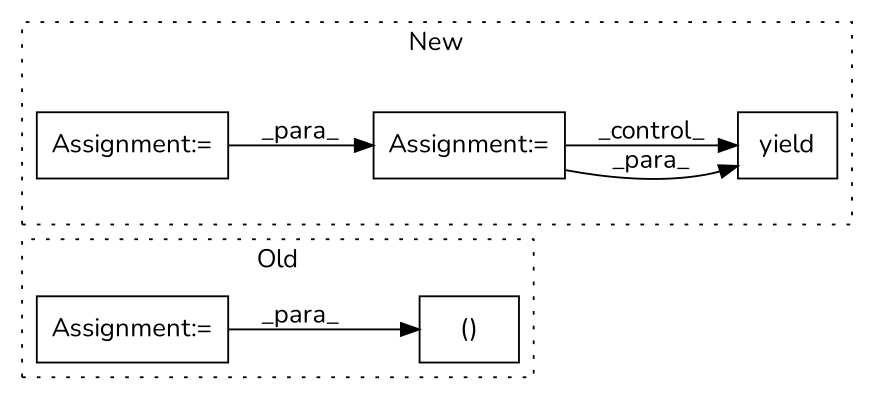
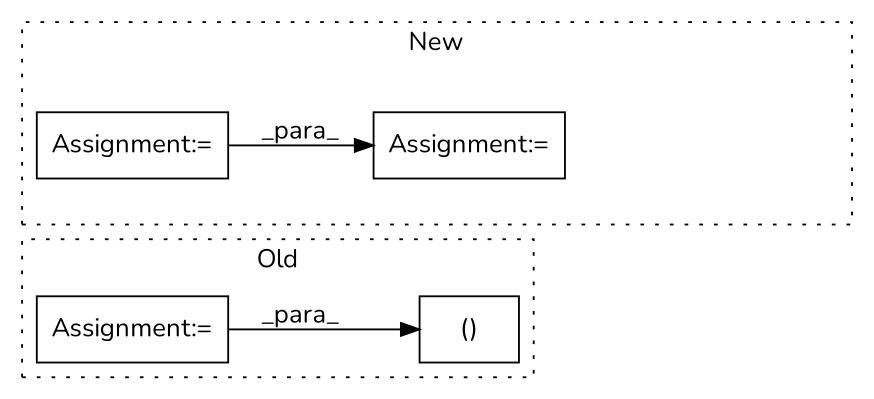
node "yield": removed
